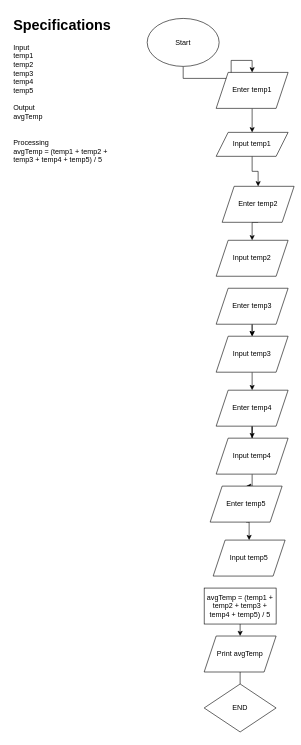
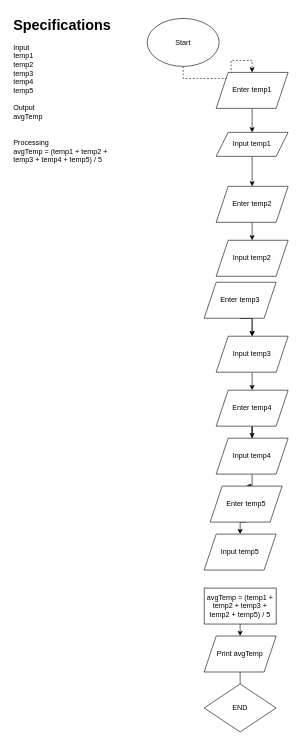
edge "Start" -> "Enter temp1": style solid -> dashed
node "Enter temp2": moved (258, 204) -> (252, 204)
node "Enter temp3": moved (252, 306) -> (240, 300)
node "Input temp5": moved (249, 558) -> (240, 552)
node "avgTemp = (temp1 + temp2 + temp3 + temp4 + temp5) / 5": label "avgTemp = (temp1 + temp2 + temp3 + temp4 + temp5) / 5" -> "avgTemp = (temp1 + temp2 + temp3 + temp2 + temp5) / 5"
